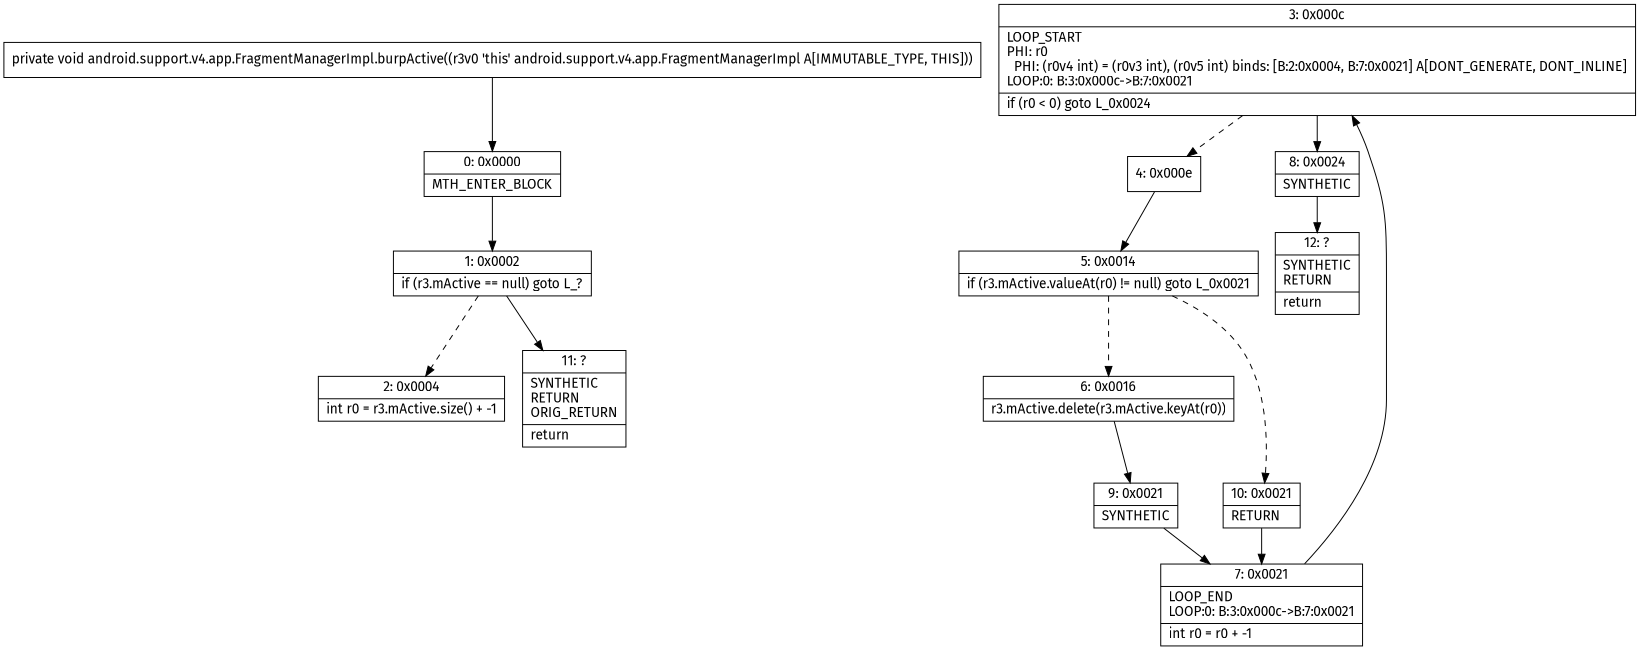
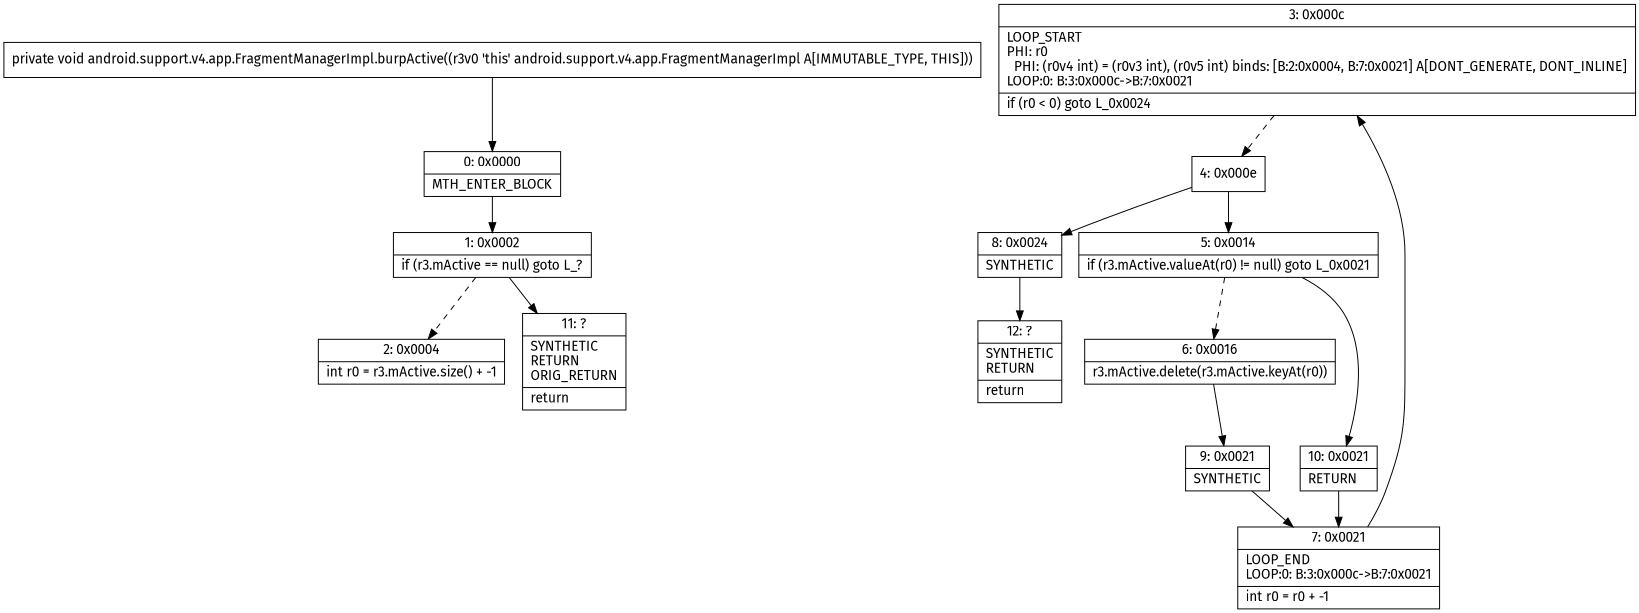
edge "3: 0x000c" -> "8: 0x0024": now "4: 0x000e" -> "8: 0x0024"
edge "5: 0x0014" -> "10: 0x0021": style dashed -> solid
